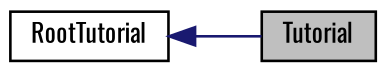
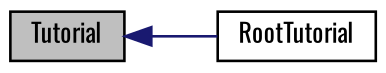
edge "Tutorial" -> "RootTutorial": reversed
